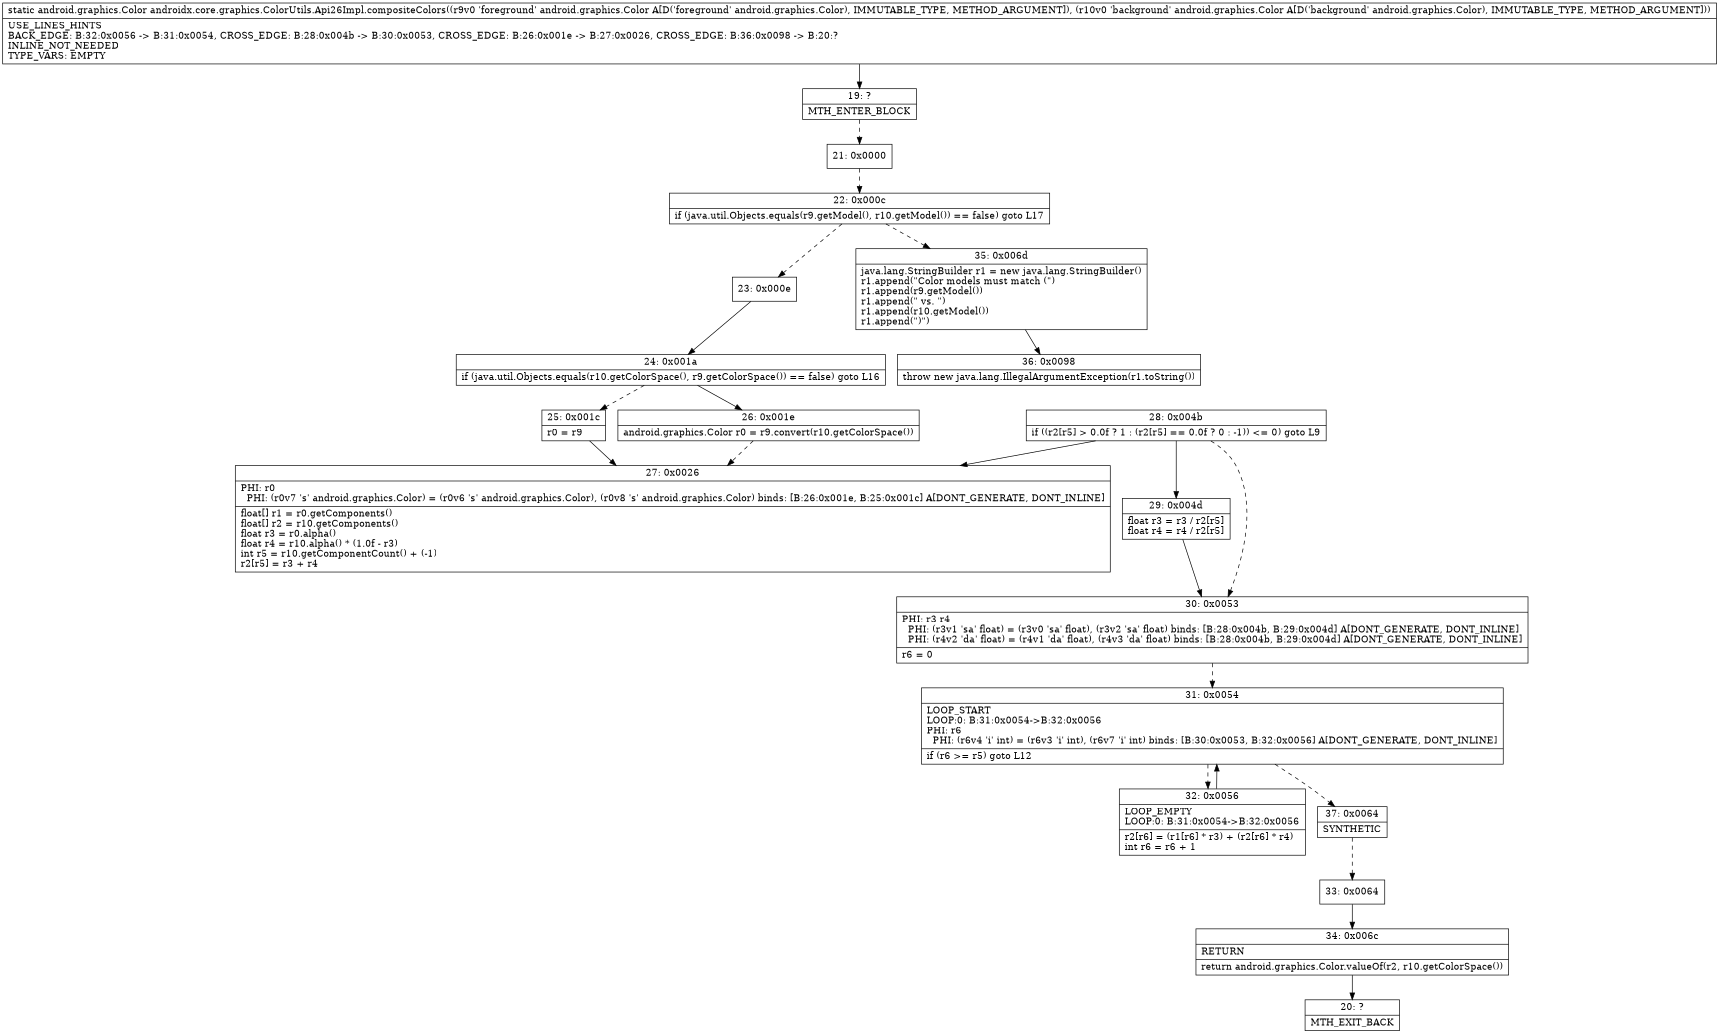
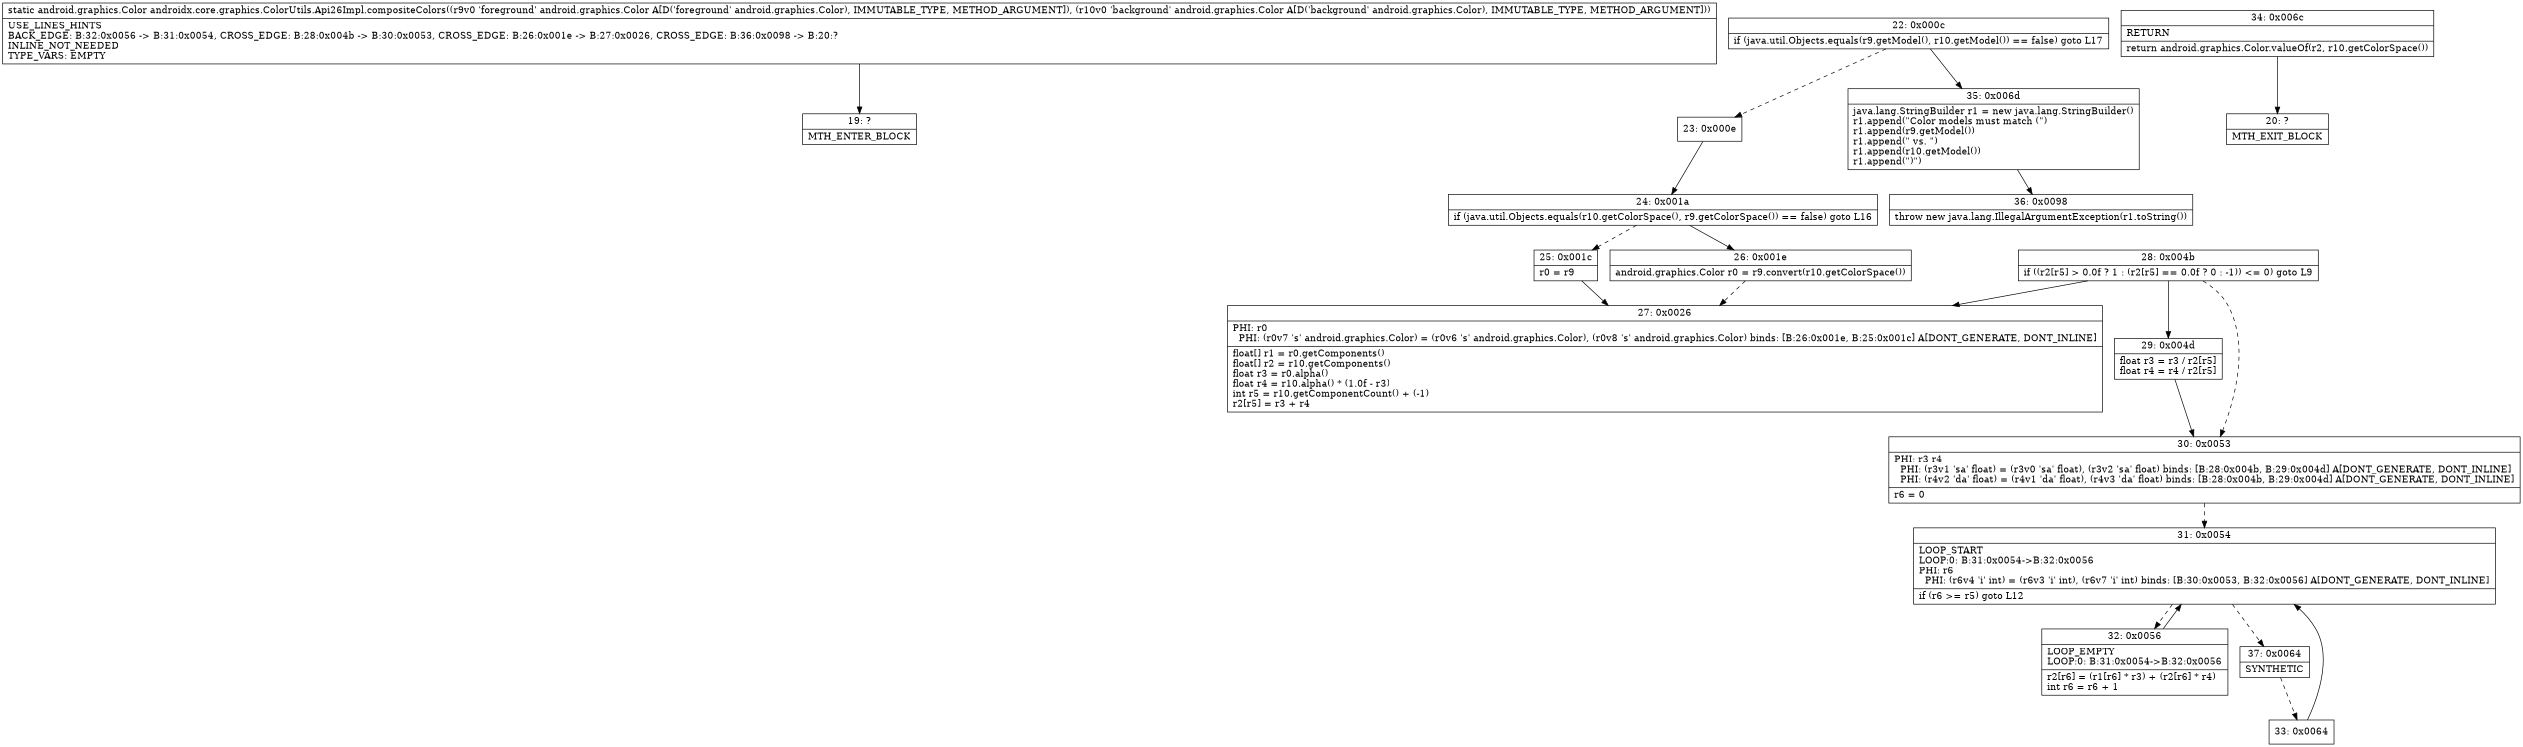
node "21: 0x0000": removed
edge "22: 0x000c" -> "35: 0x006d": style dashed -> solid
edge "33: 0x0064" -> "34: 0x006c": now "33: 0x0064" -> "31: 0x0054"
node "20: ?": text "MTH_EXIT_BACK" -> "MTH_EXIT_BLOCK"
